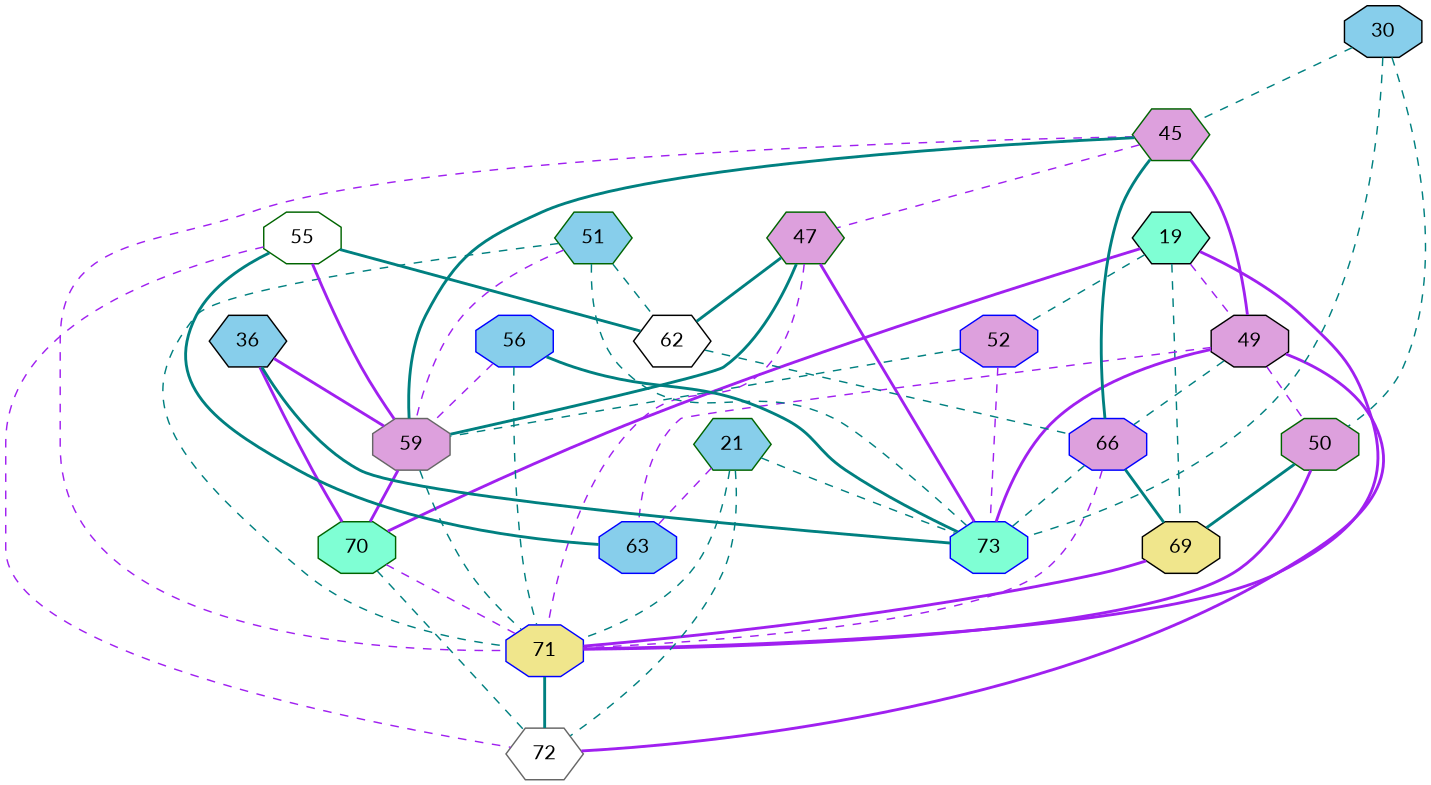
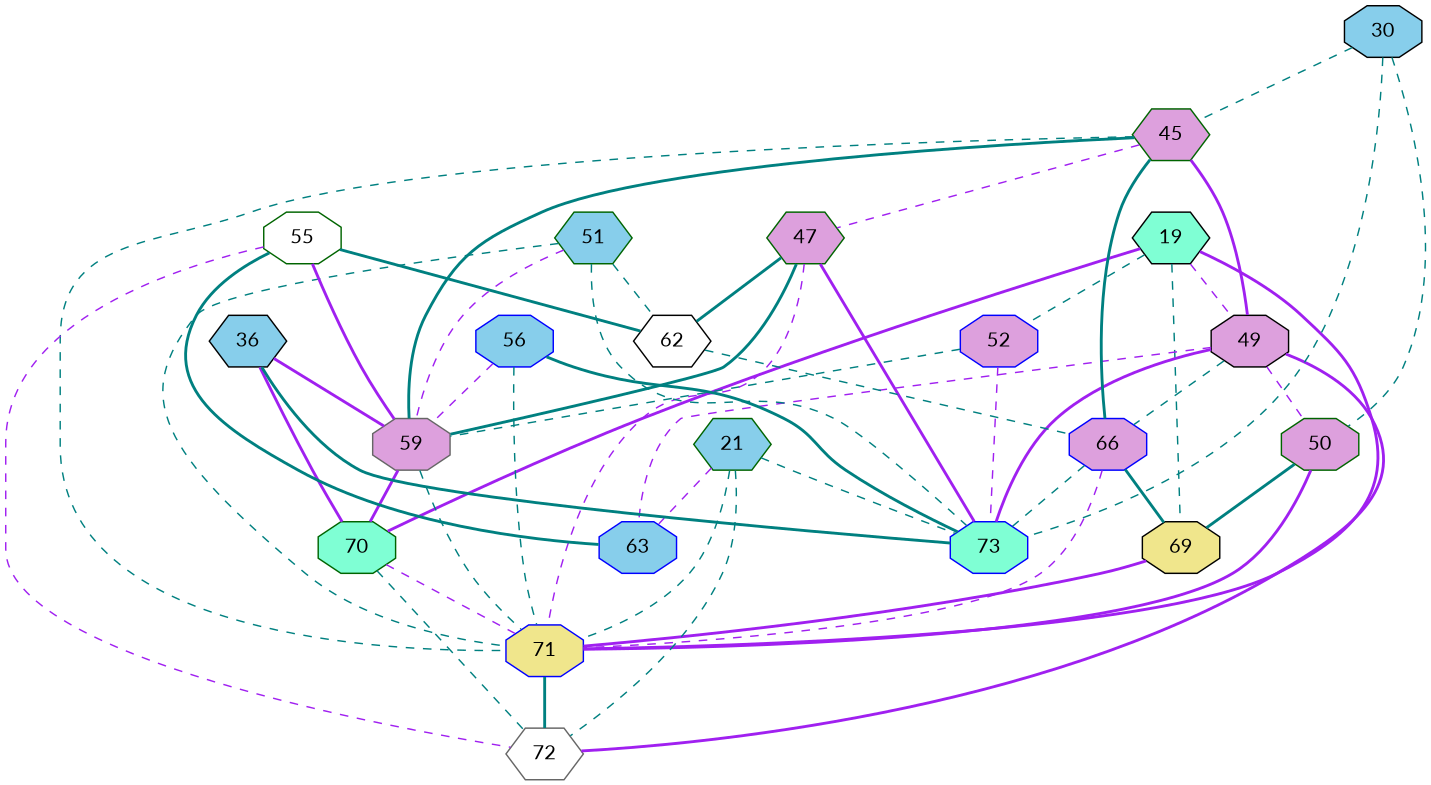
edge "45" -- "71": color purple -> teal
